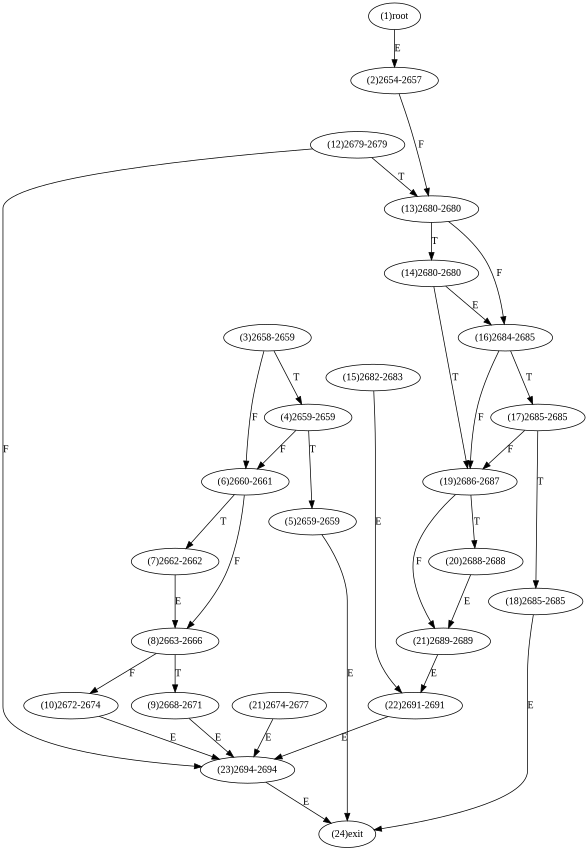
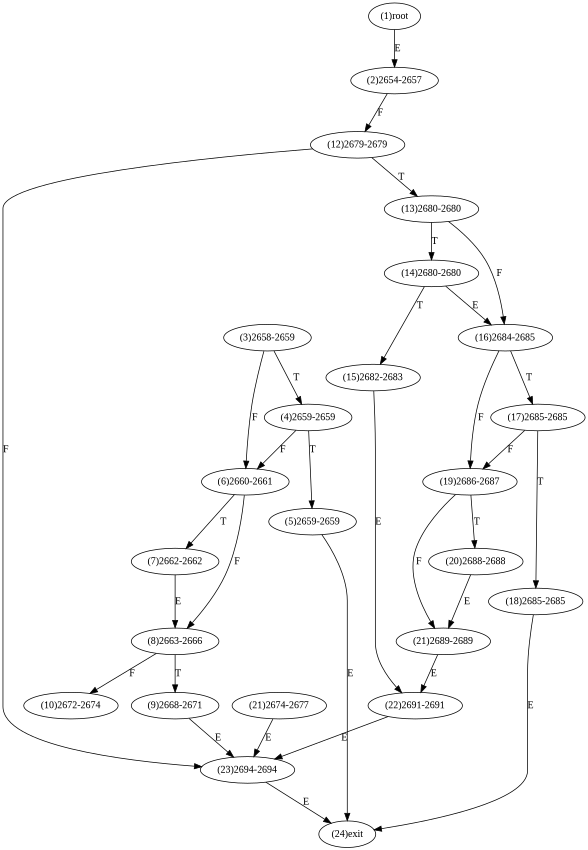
edge "(2)2654-2657" -> "(13)2680-2680": now "(2)2654-2657" -> "(12)2679-2679"
edge "(14)2680-2680" -> "(19)2686-2687": now "(14)2680-2680" -> "(15)2682-2683"
edge "(10)2672-2674" -> "(23)2694-2694": removed, label "E"
